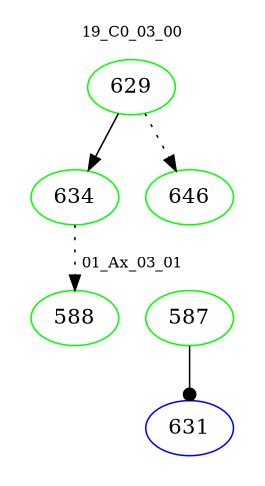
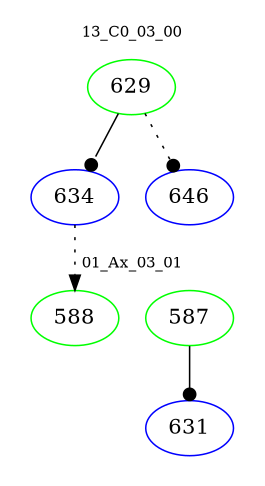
cluster "19_C0_03_00": label "19_C0_03_00" -> "13_C0_03_00"
edge "629" -> "634": arrowhead normal -> dot
edge "629" -> "646": arrowhead normal -> dot
node "634": color green -> blue
node "646": color green -> blue
